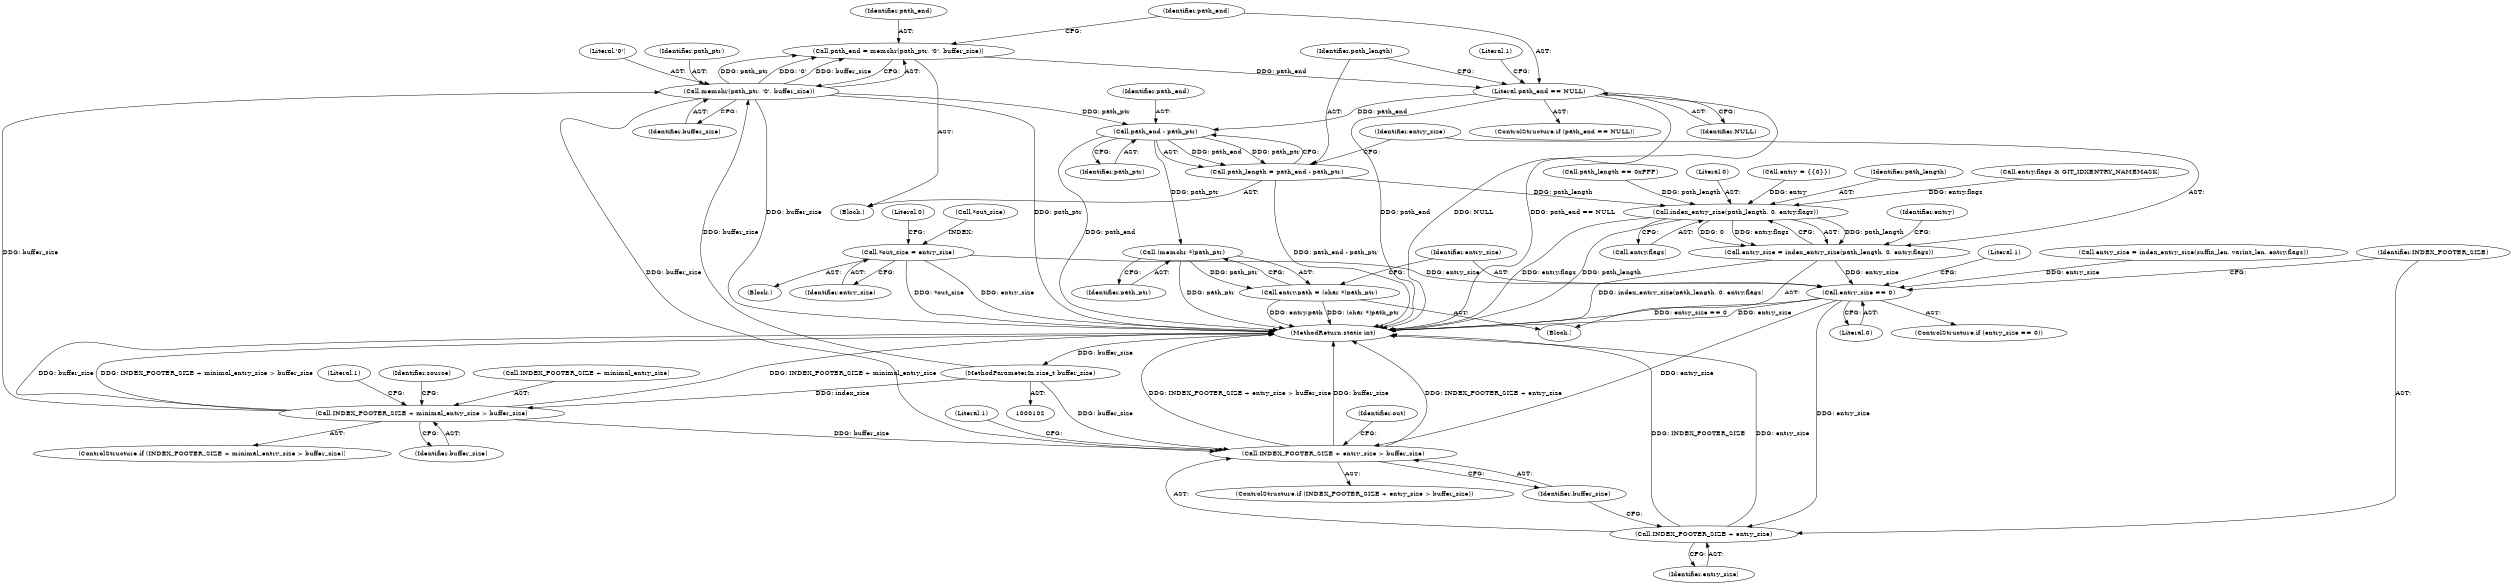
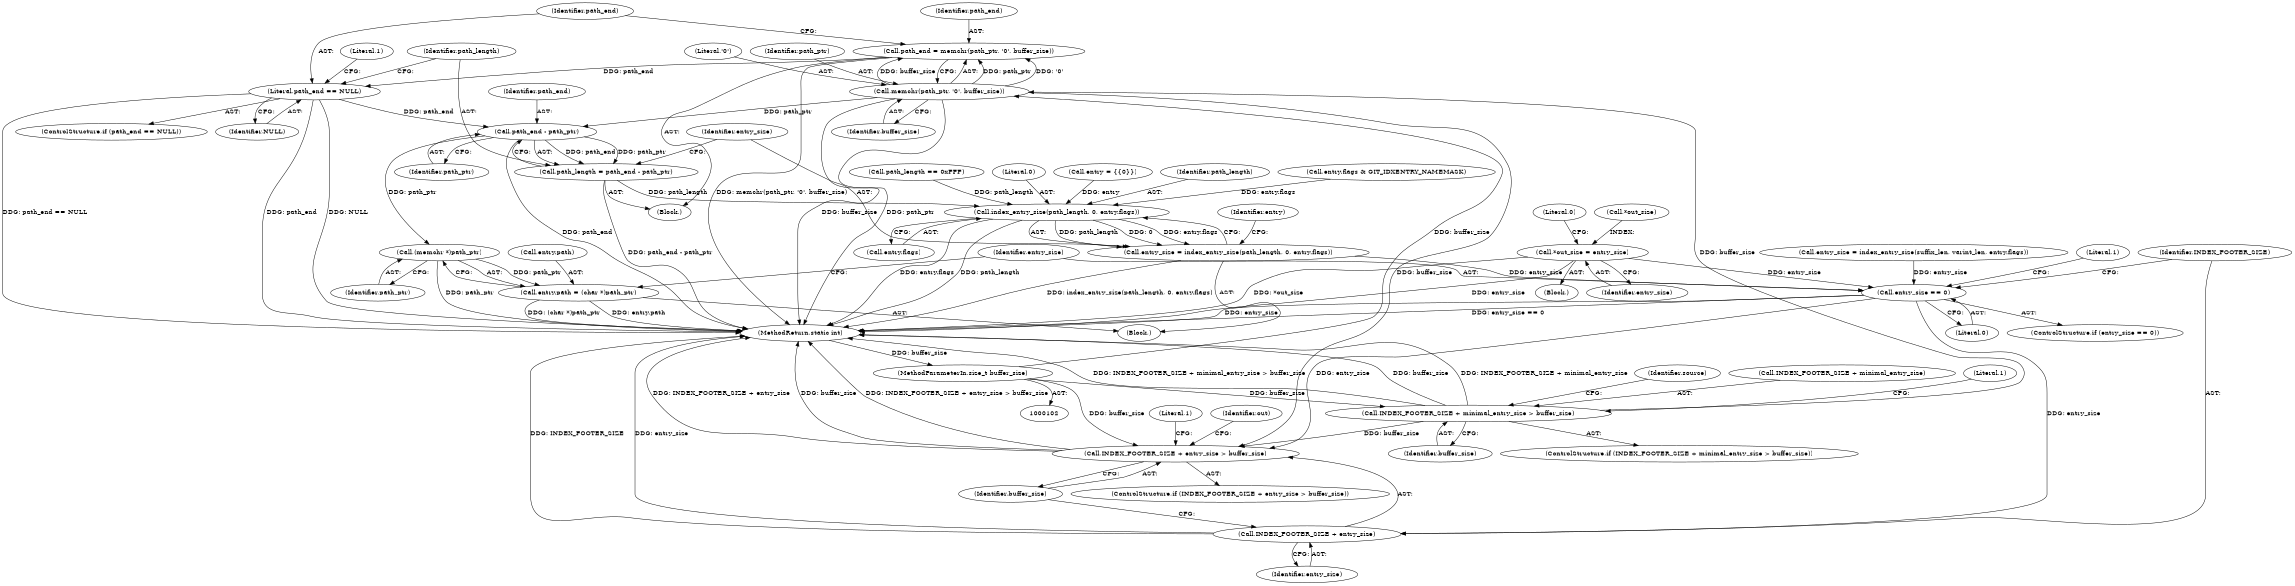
edge "(Call,path_end = memchr(path_ptr, '0', buffer_size))" -> "(MethodReturn,static int)": added, label "DDG: memchr(path_ptr, '0', buffer_size)"
node "(Call,entry.path)": added
edge "(MethodParameterIn,size_t buffer_size)" -> "(Call,INDEX_FOOTER_SIZE + minimal_entry_size > buffer_size)": label "DDG: index_size" -> "DDG: buffer_size"
